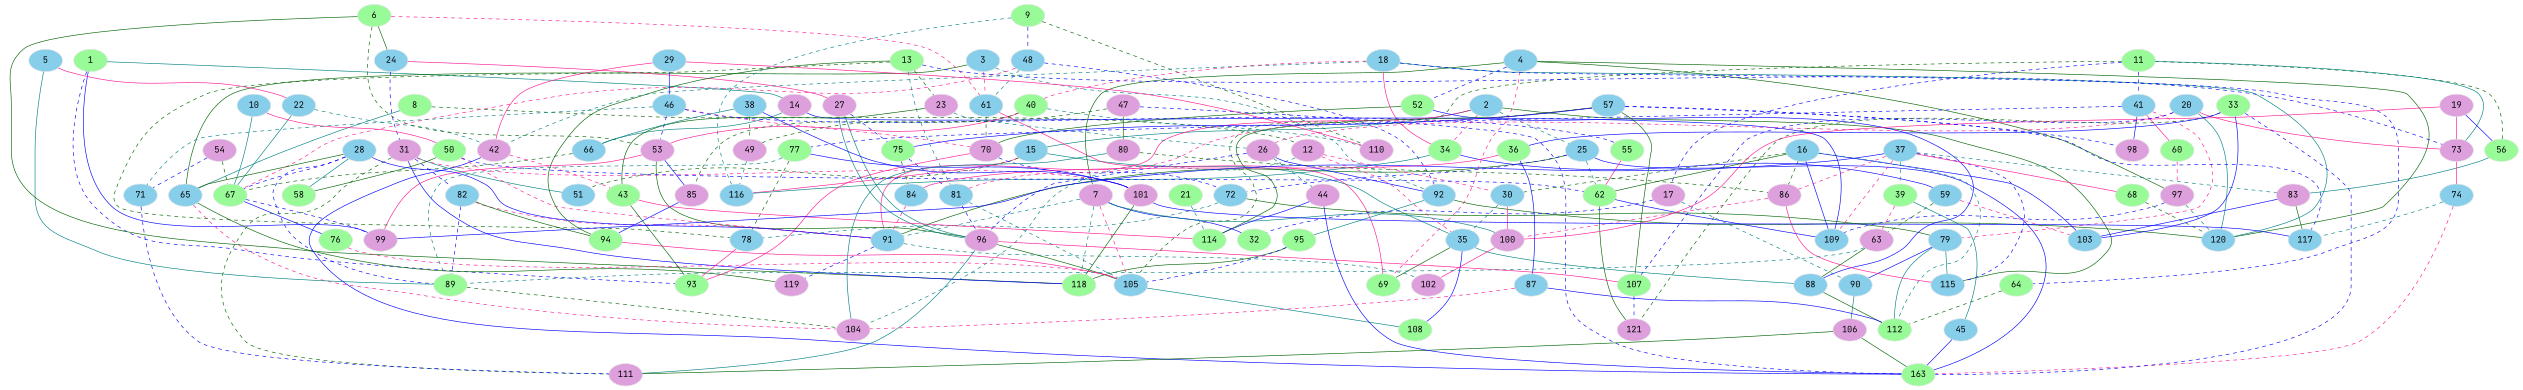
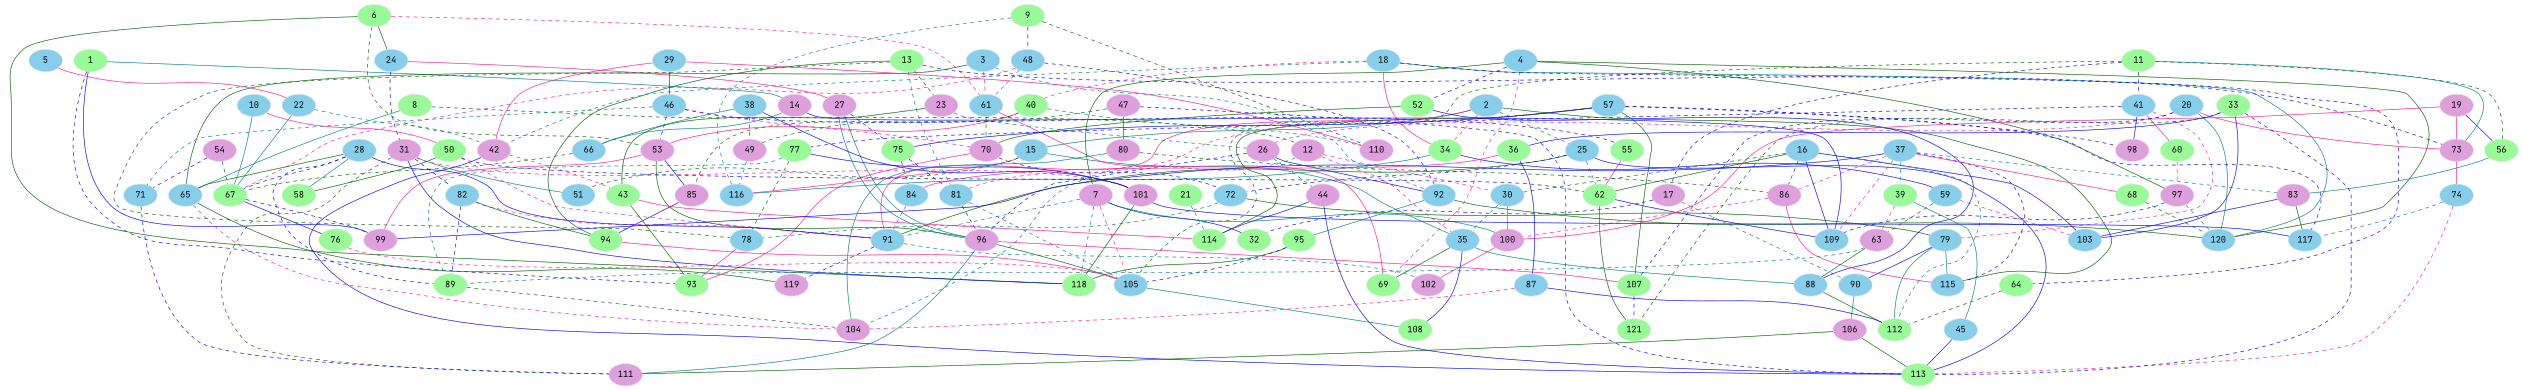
edge "5" -- "89": removed
node "121": fillcolor plum -> palegreen
node "163": label "163" -> "113"
